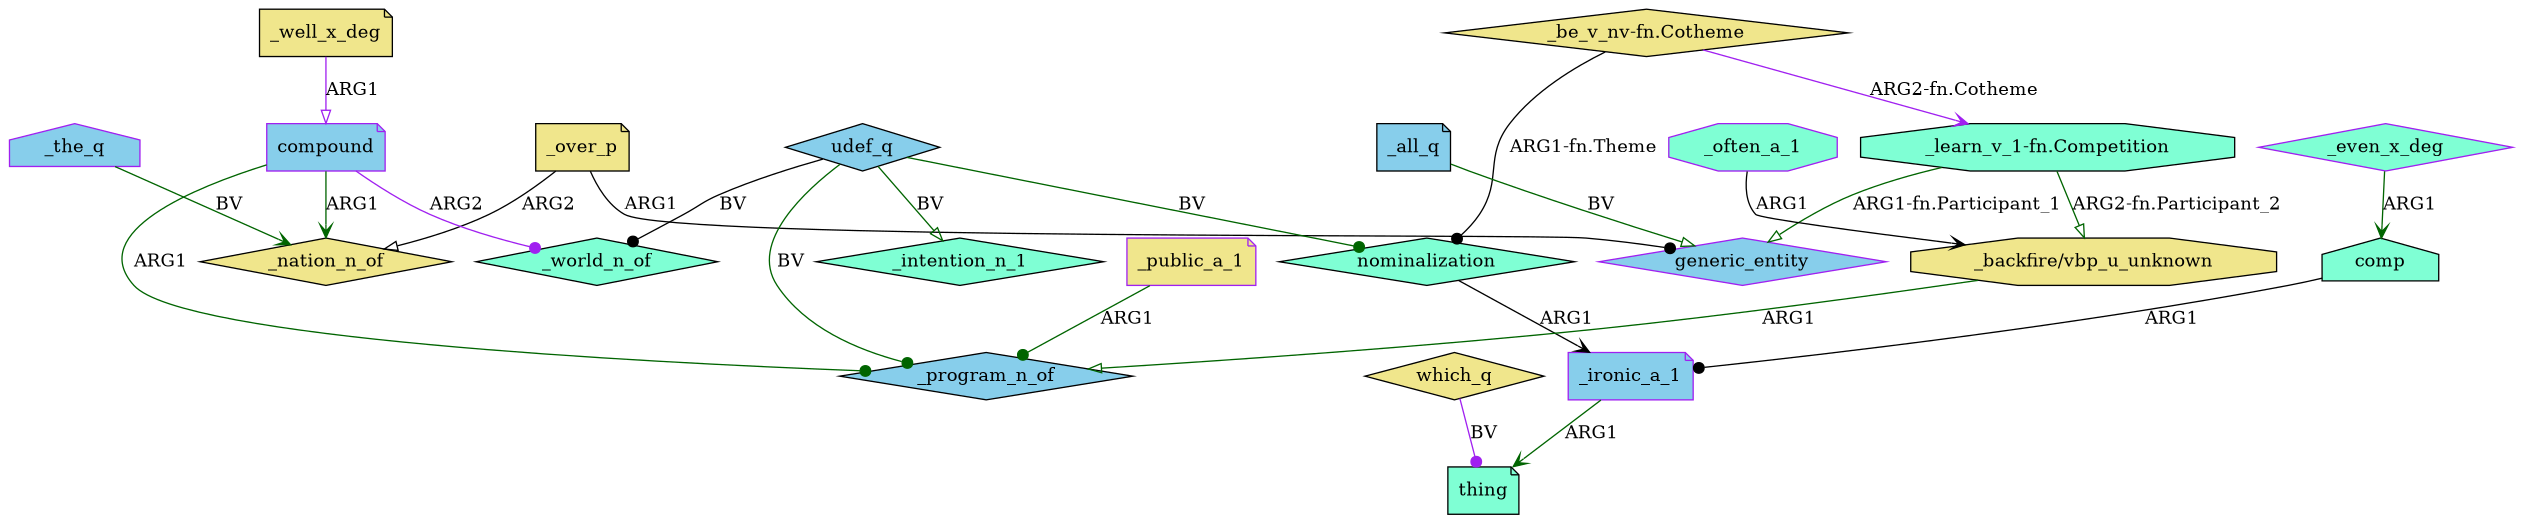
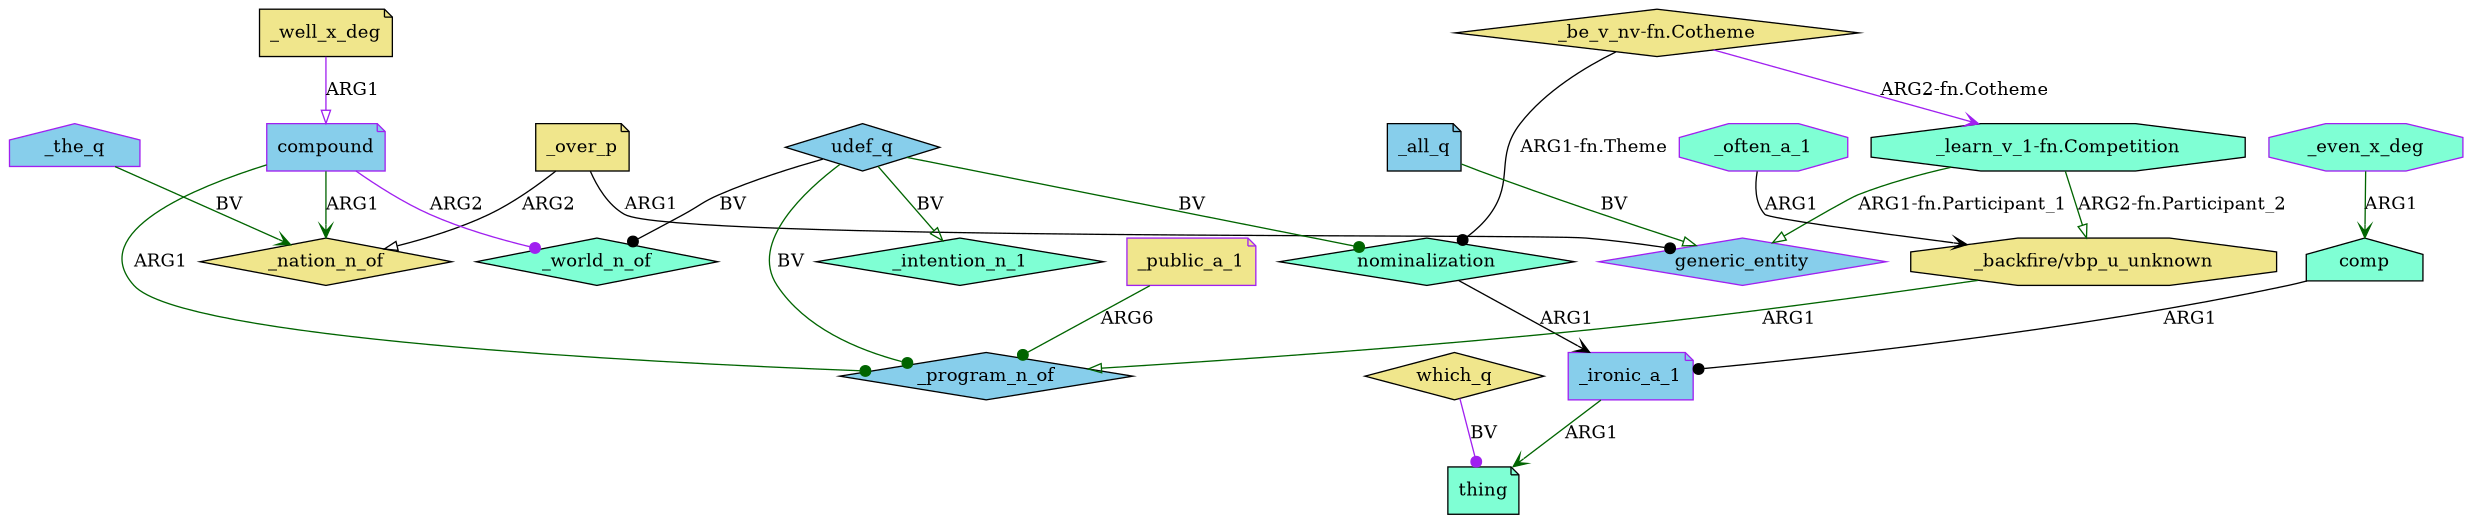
node "_even_x_deg": shape diamond -> octagon
edge "_public_a_1" -> "_program_n_of": label "ARG1" -> "ARG6"
